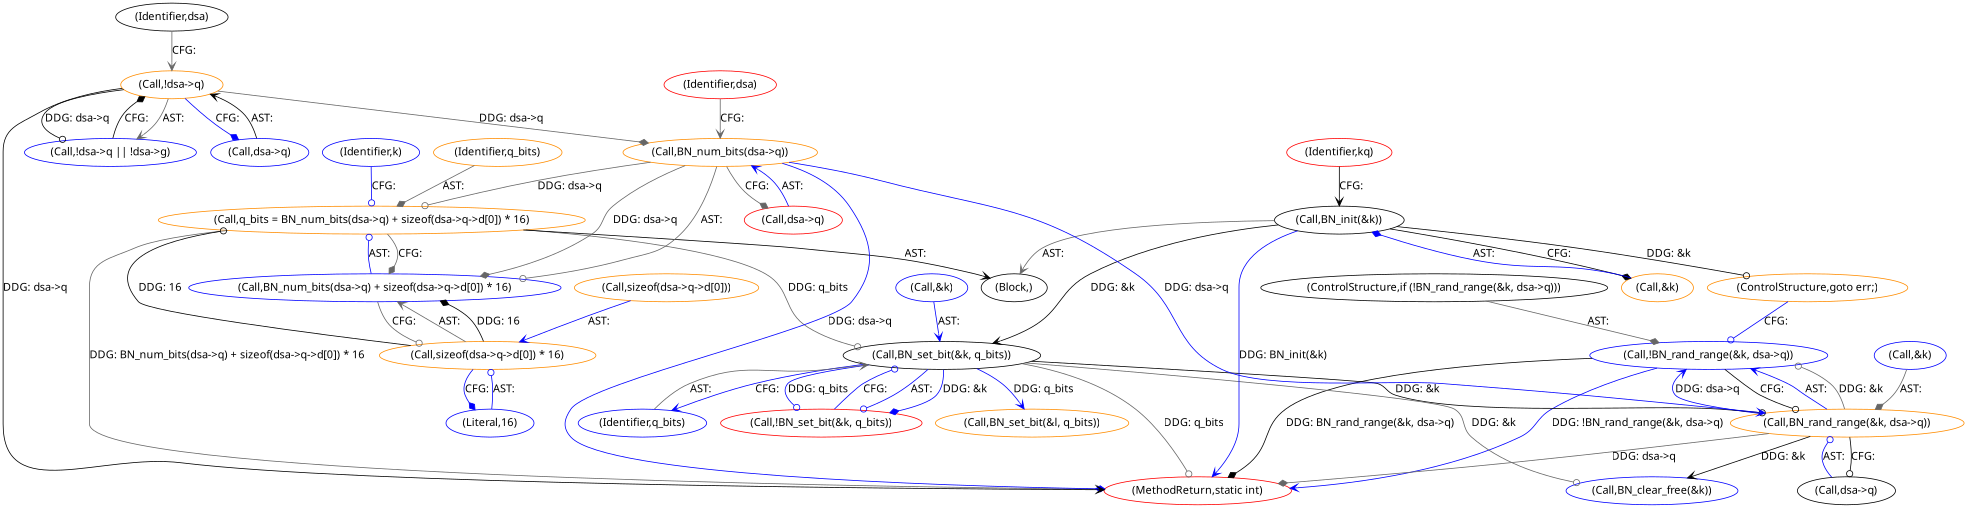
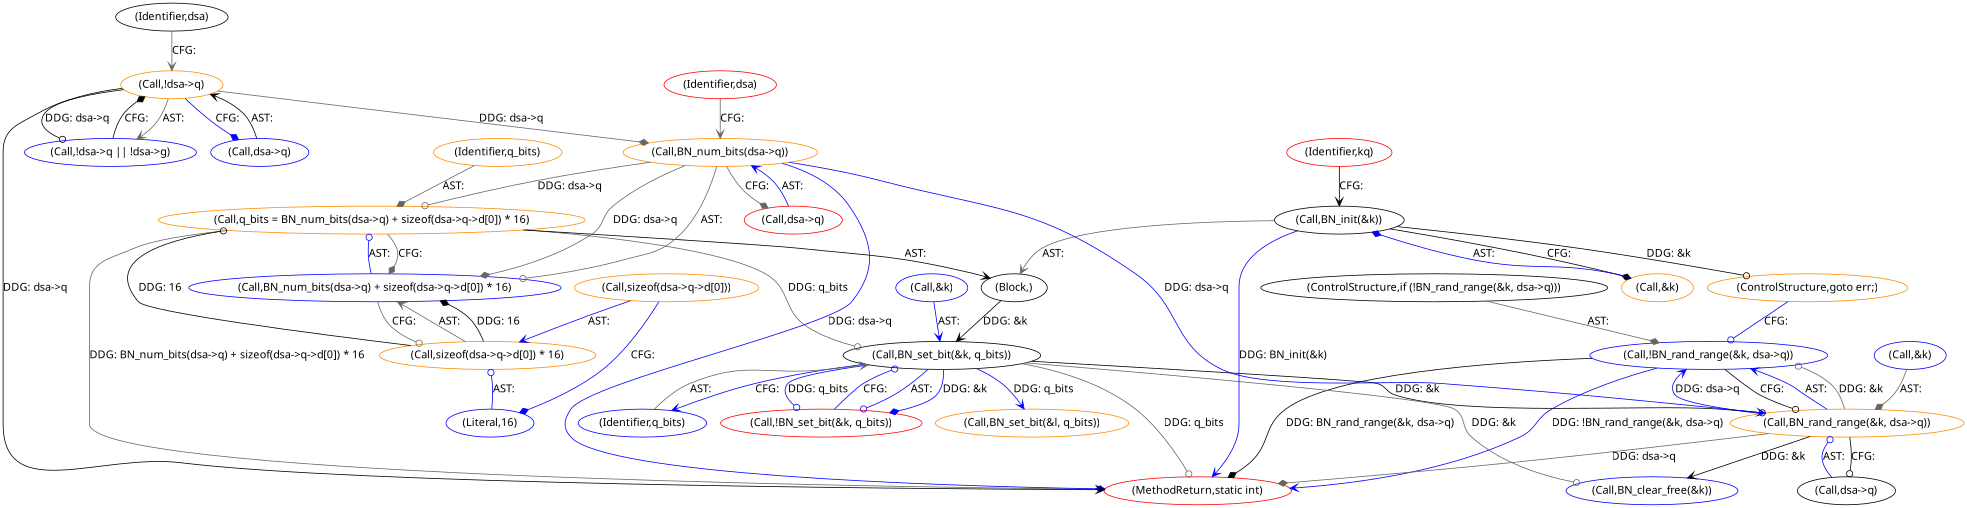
node "(Identifier,k)": removed
edge "(Call,BN_init(&k))" -> "(Call,BN_set_bit(&k, q_bits))": now "(Block,)" -> "(Call,BN_set_bit(&k, q_bits))"
edge "(Call,sizeof(dsa->q->d[0]) * 16)" -> "(Literal,16)": now "(Call,sizeof(dsa->q->d[0]))" -> "(Literal,16)"
